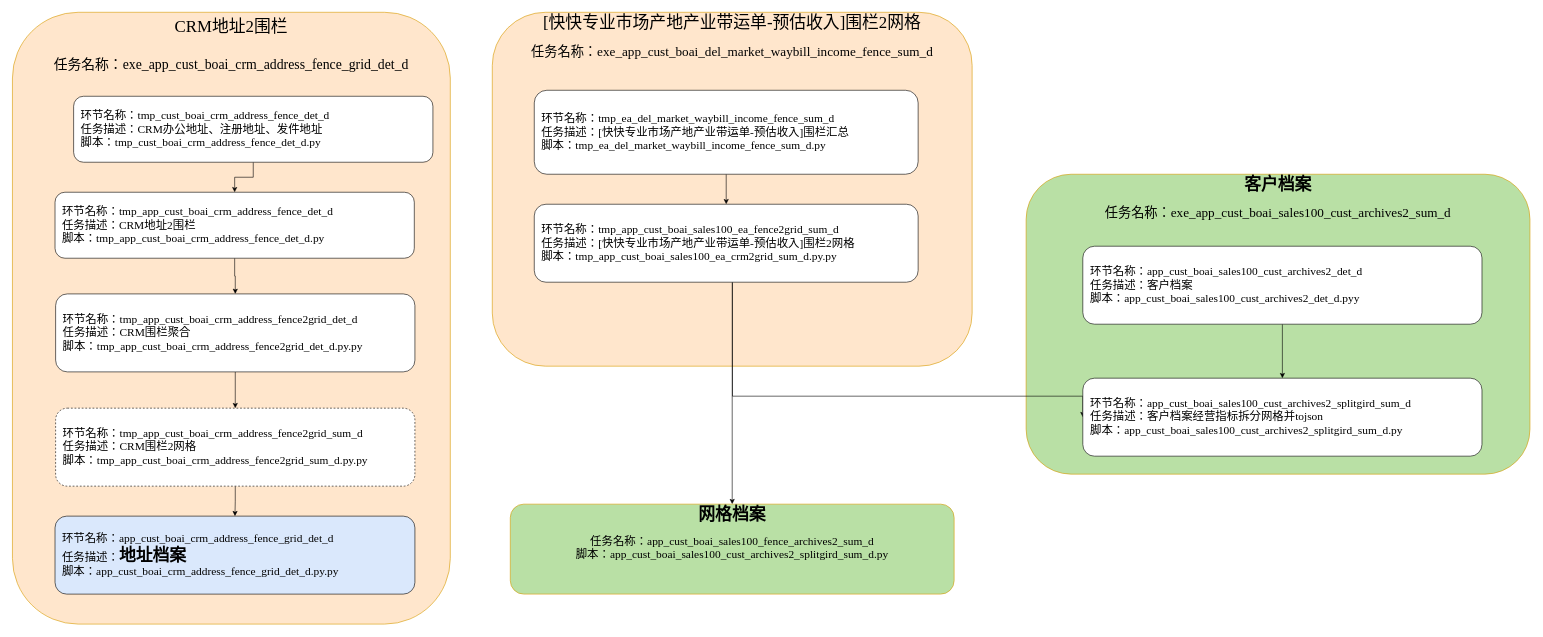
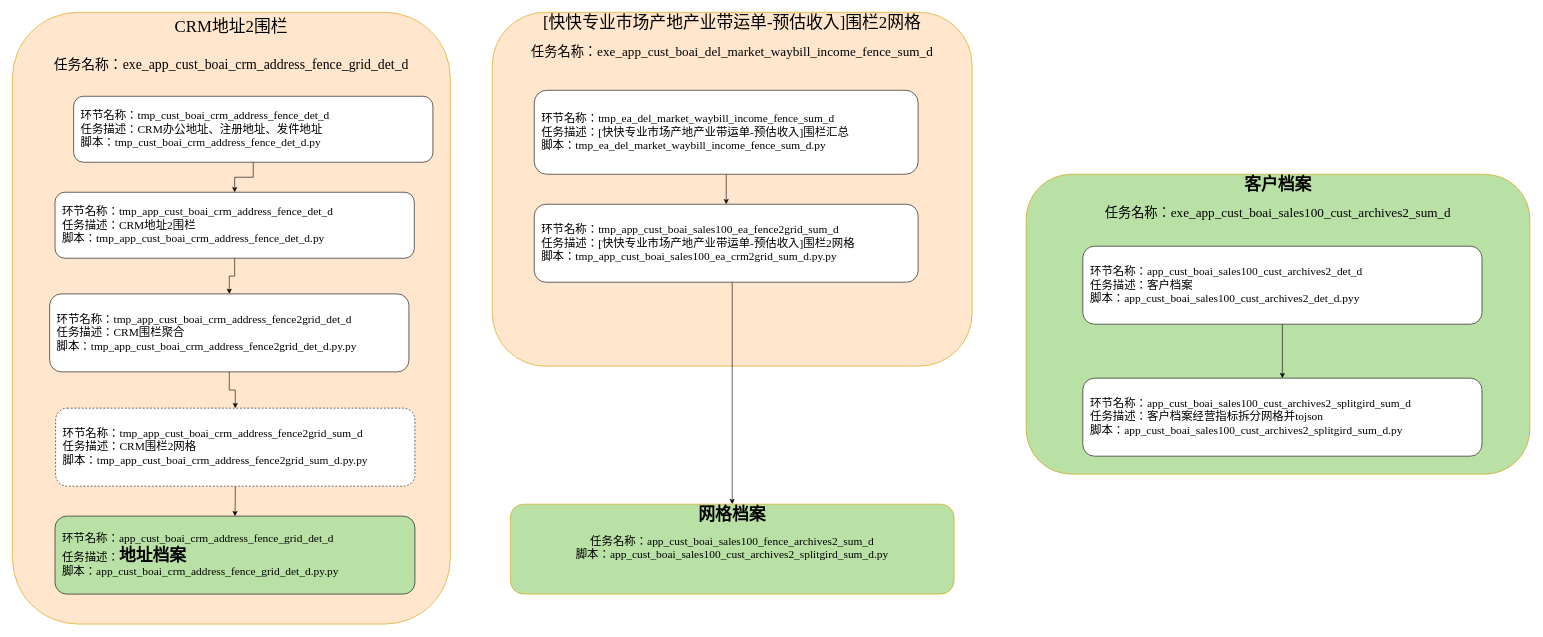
node "环节名称：tmp_app_cust_boai_crm_address_fence2grid_det_d 任务描述：CRM围栏聚合 脚本：tmp_app_cust_boai_crm_address_fence2grid_det_d.py.py": moved (235, 333) -> (229, 333)
edge "环节名称：tmp_app_cust_boai_sales100_ea_fence2grid_sum_d 任务描述：[快快专业市场产地产业带运单-预估收入]围栏2网格 脚本：tmp_app_cust_boai_sales100_ea_crm2grid_sum_d.py.py" -> "环节名称：app_cust_boai_sales100_cust_archives2_splitgird_sum_d 任务描述：客户档案经营指标拆分网格并tojson 脚本：app_cust_boai_sales100_cust_archives2_splitgird_sum_d.py": removed
node "环节名称：app_cust_boai_crm_address_fence_grid_det_d 任务描述：地址档案 脚本：app_cust_boai_crm_address_fence_grid_det_d.py.py": fillcolor #dae8fc -> #b9e0a5
